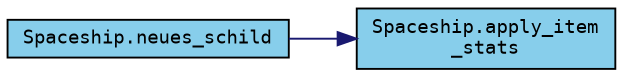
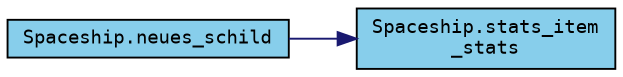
node "Spaceship.apply_item _stats": label "Spaceship.apply_item _stats" -> "Spaceship.stats_item _stats"
